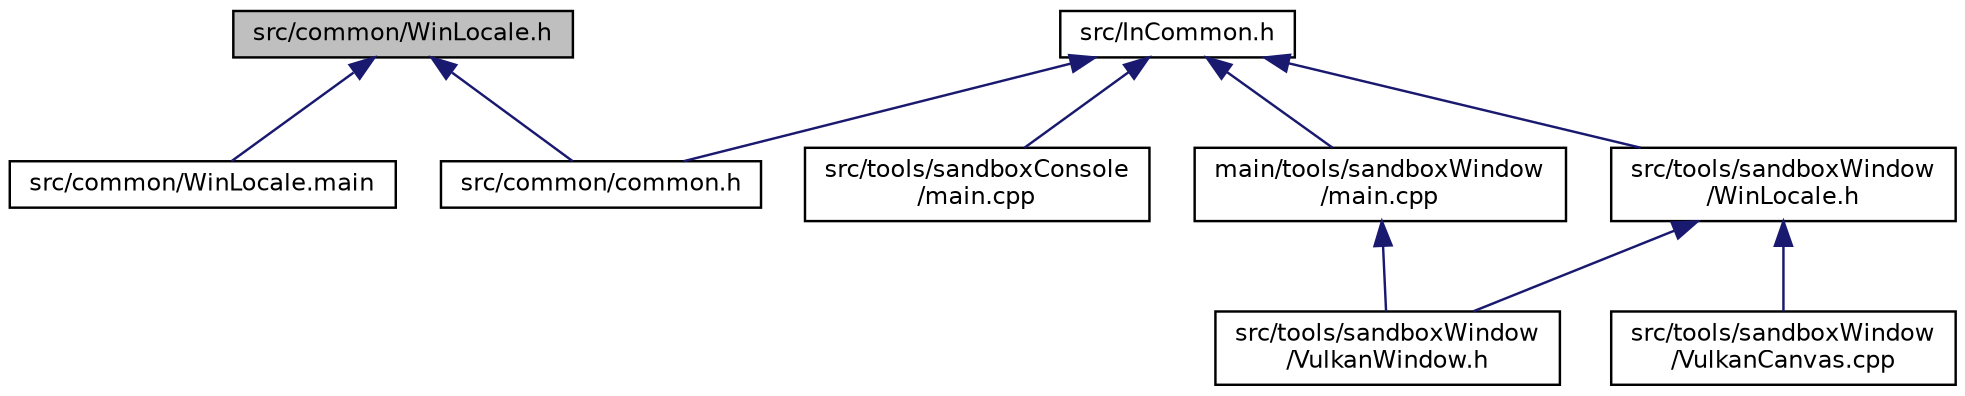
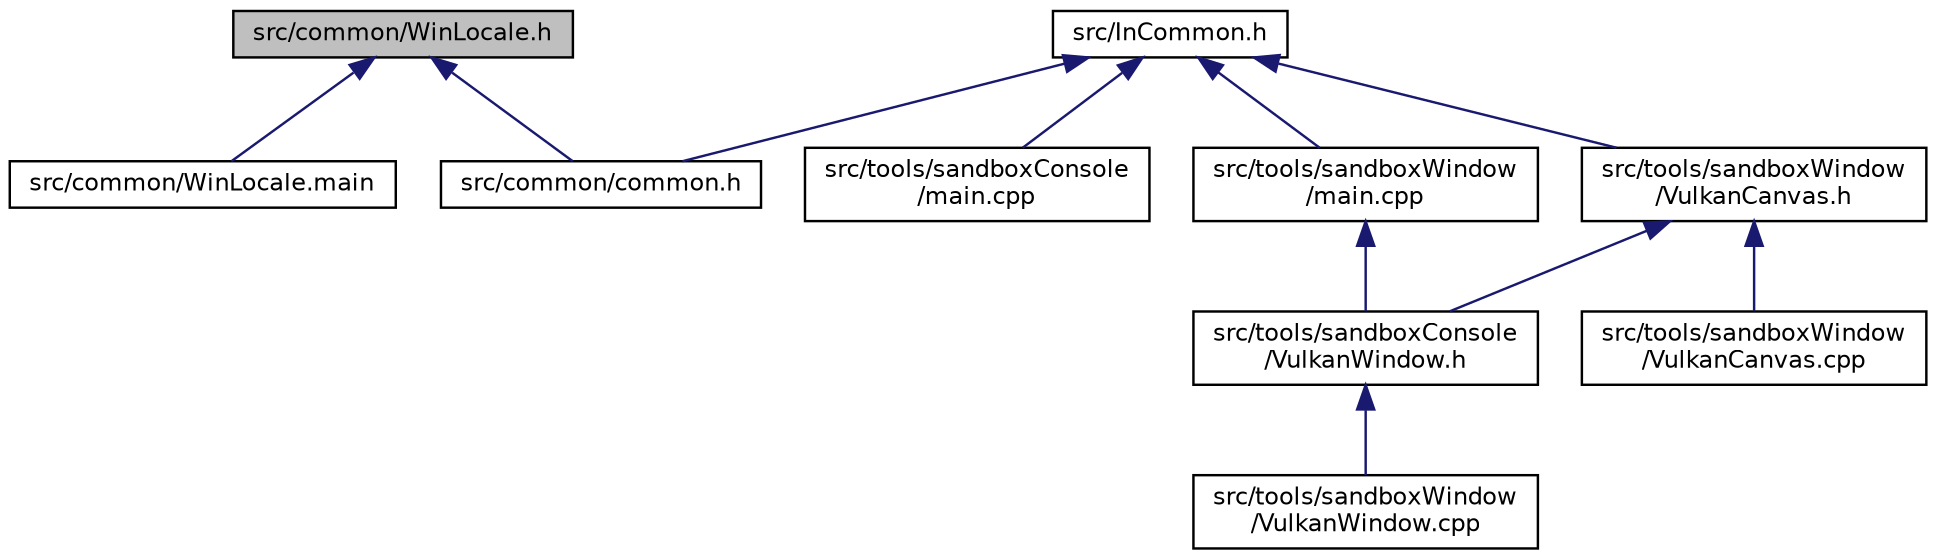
node "main/tools/sandboxWindow /main.cpp": label "main/tools/sandboxWindow /main.cpp" -> "src/tools/sandboxWindow /main.cpp"
node "src/tools/sandboxWindow /WinLocale.h": label "src/tools/sandboxWindow /WinLocale.h" -> "src/tools/sandboxWindow /VulkanCanvas.h"
node "src/tools/sandboxWindow /VulkanWindow.h": label "src/tools/sandboxWindow /VulkanWindow.h" -> "src/tools/sandboxConsole /VulkanWindow.h"
node "src/tools/sandboxWindow /VulkanWindow.cpp": added
